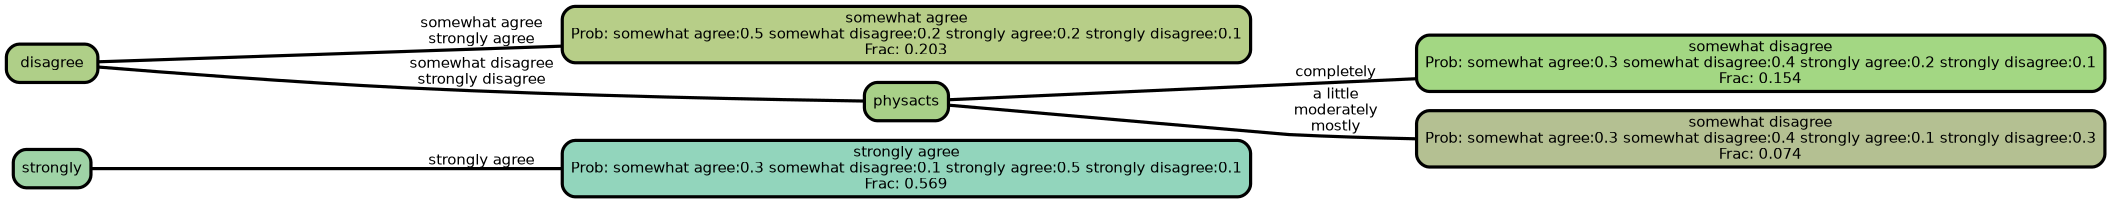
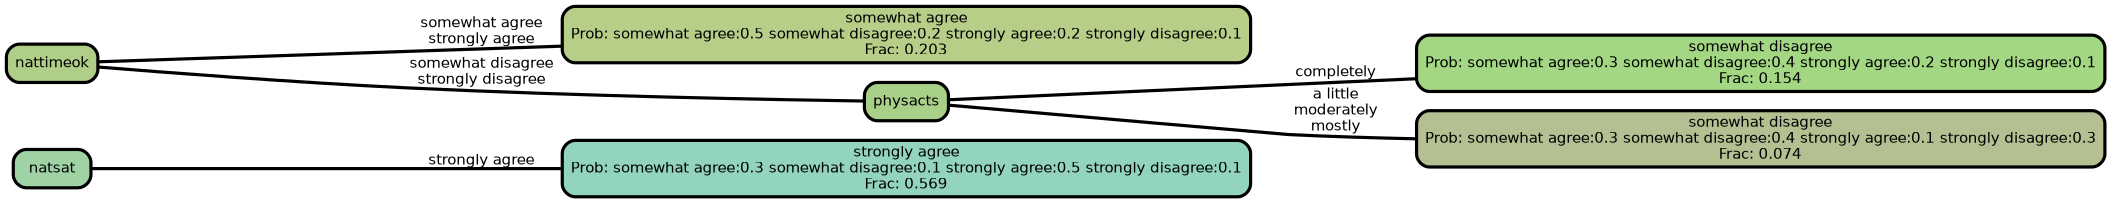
node "disagree": label "disagree" -> "nattimeok"
node "strongly": label "strongly" -> "natsat"
